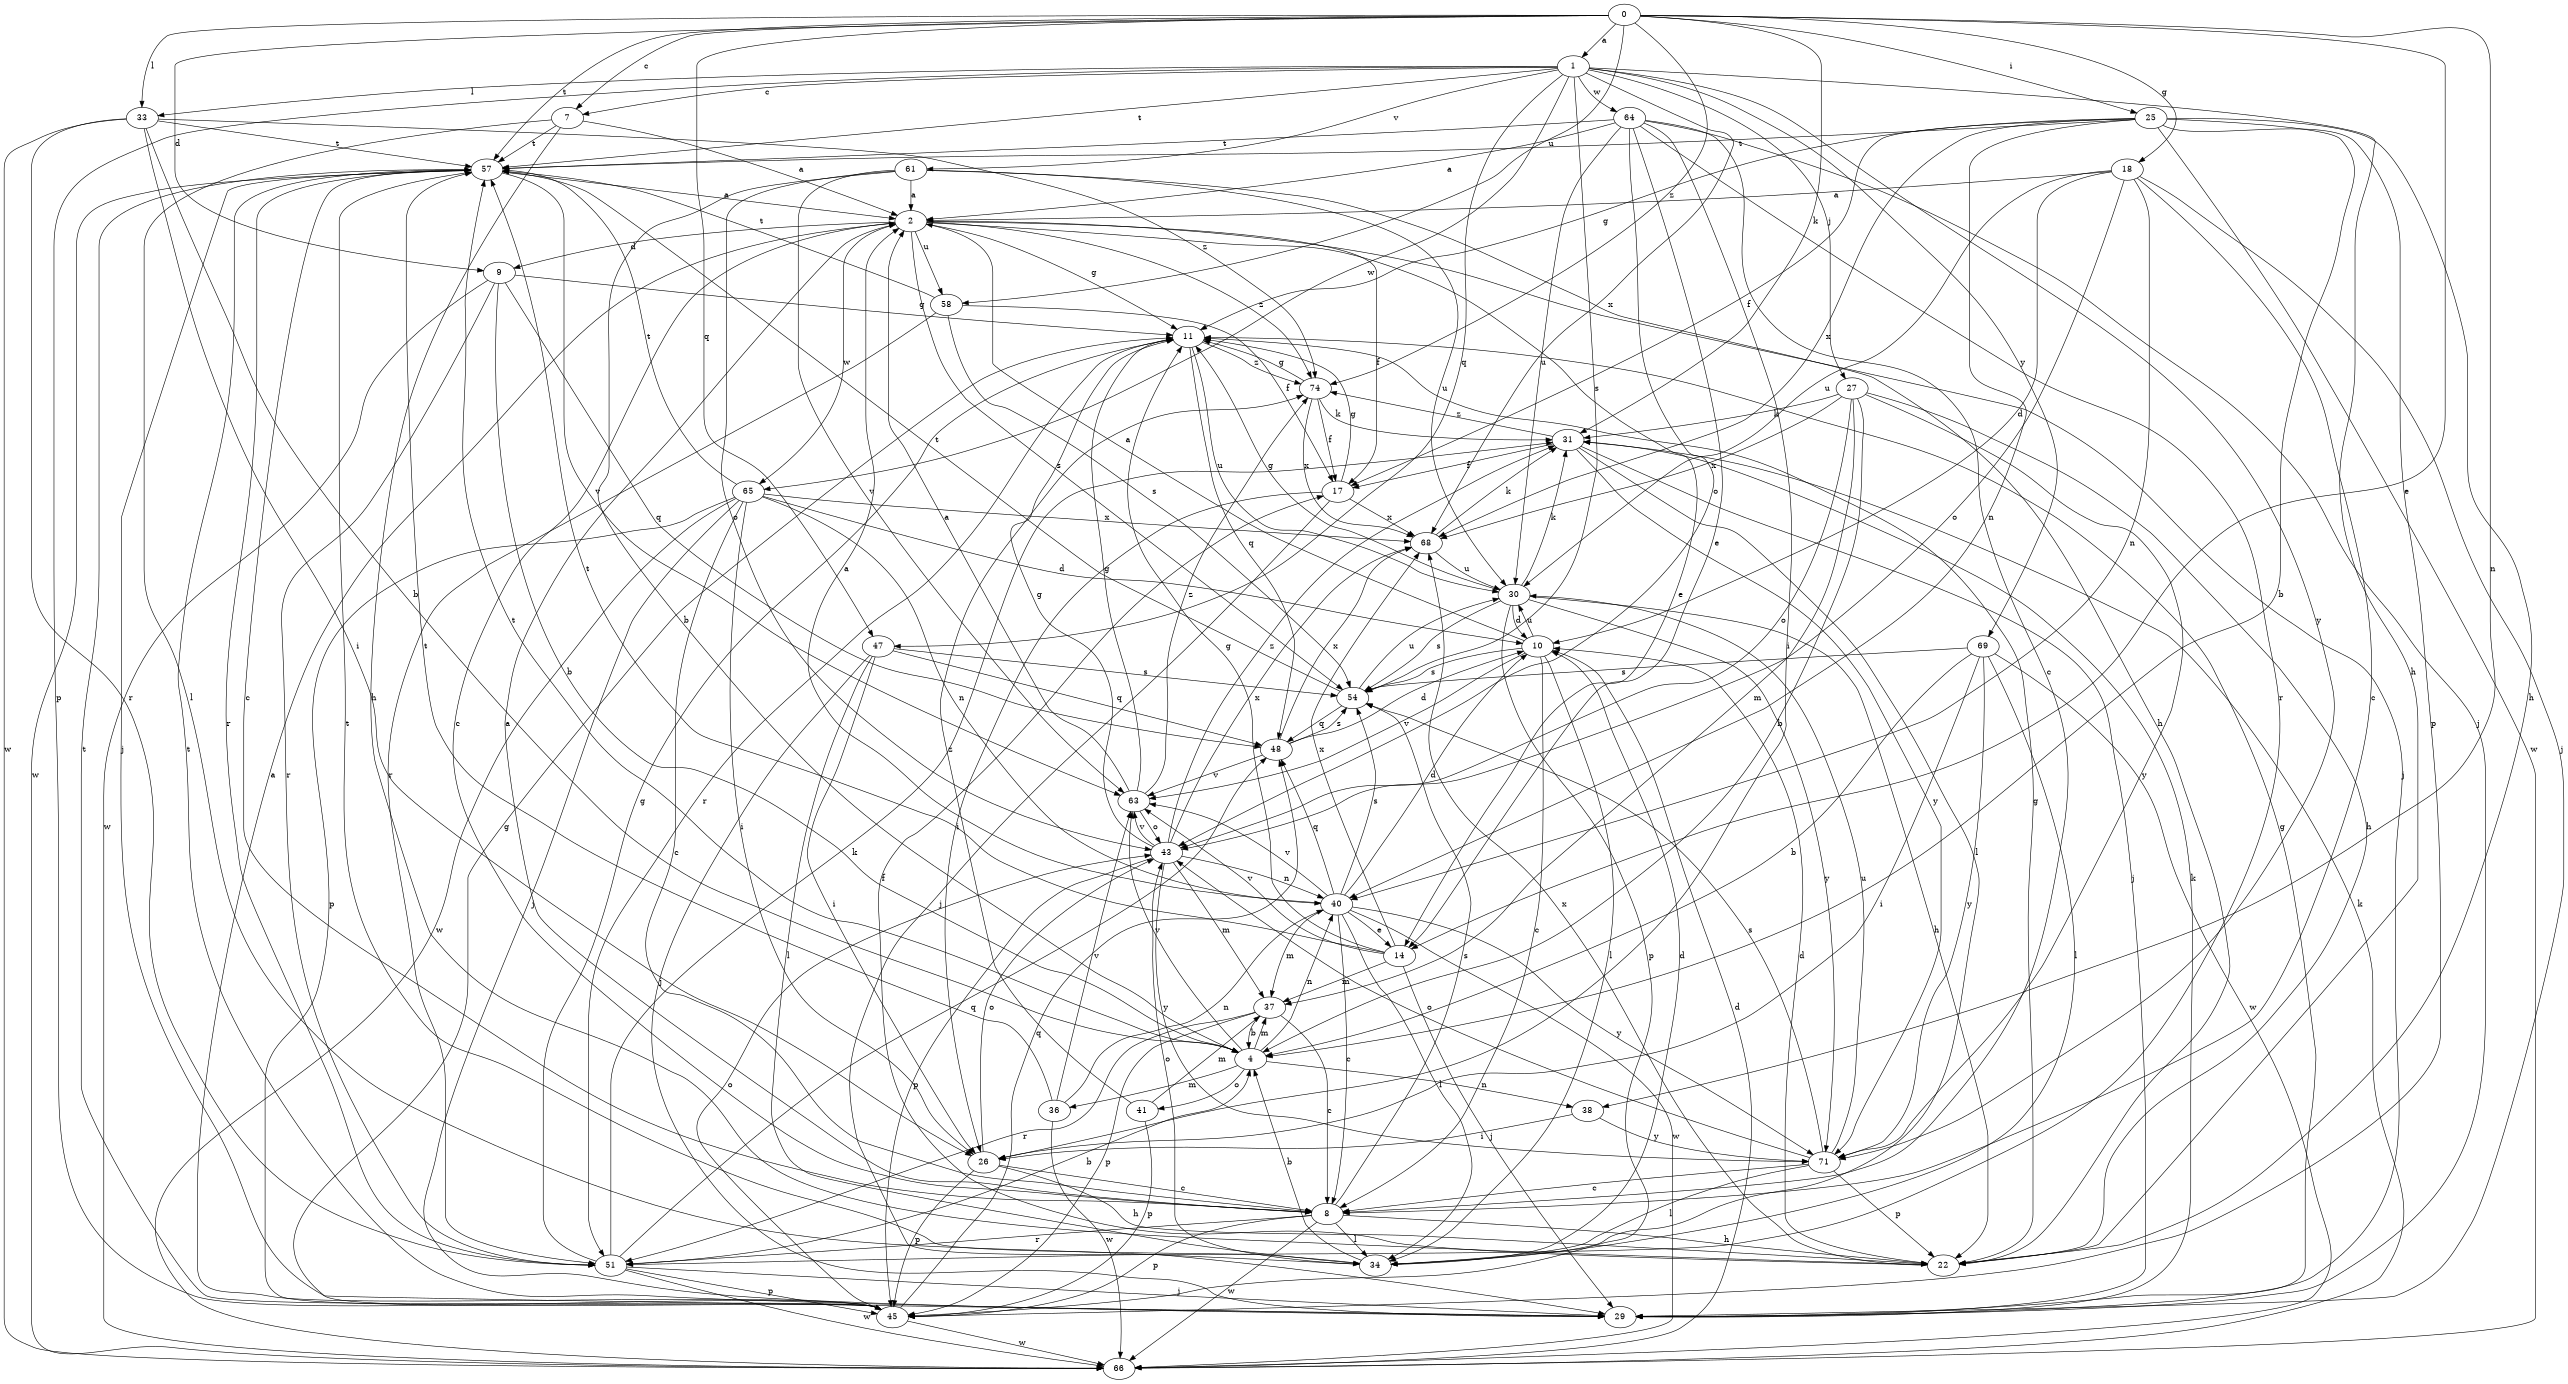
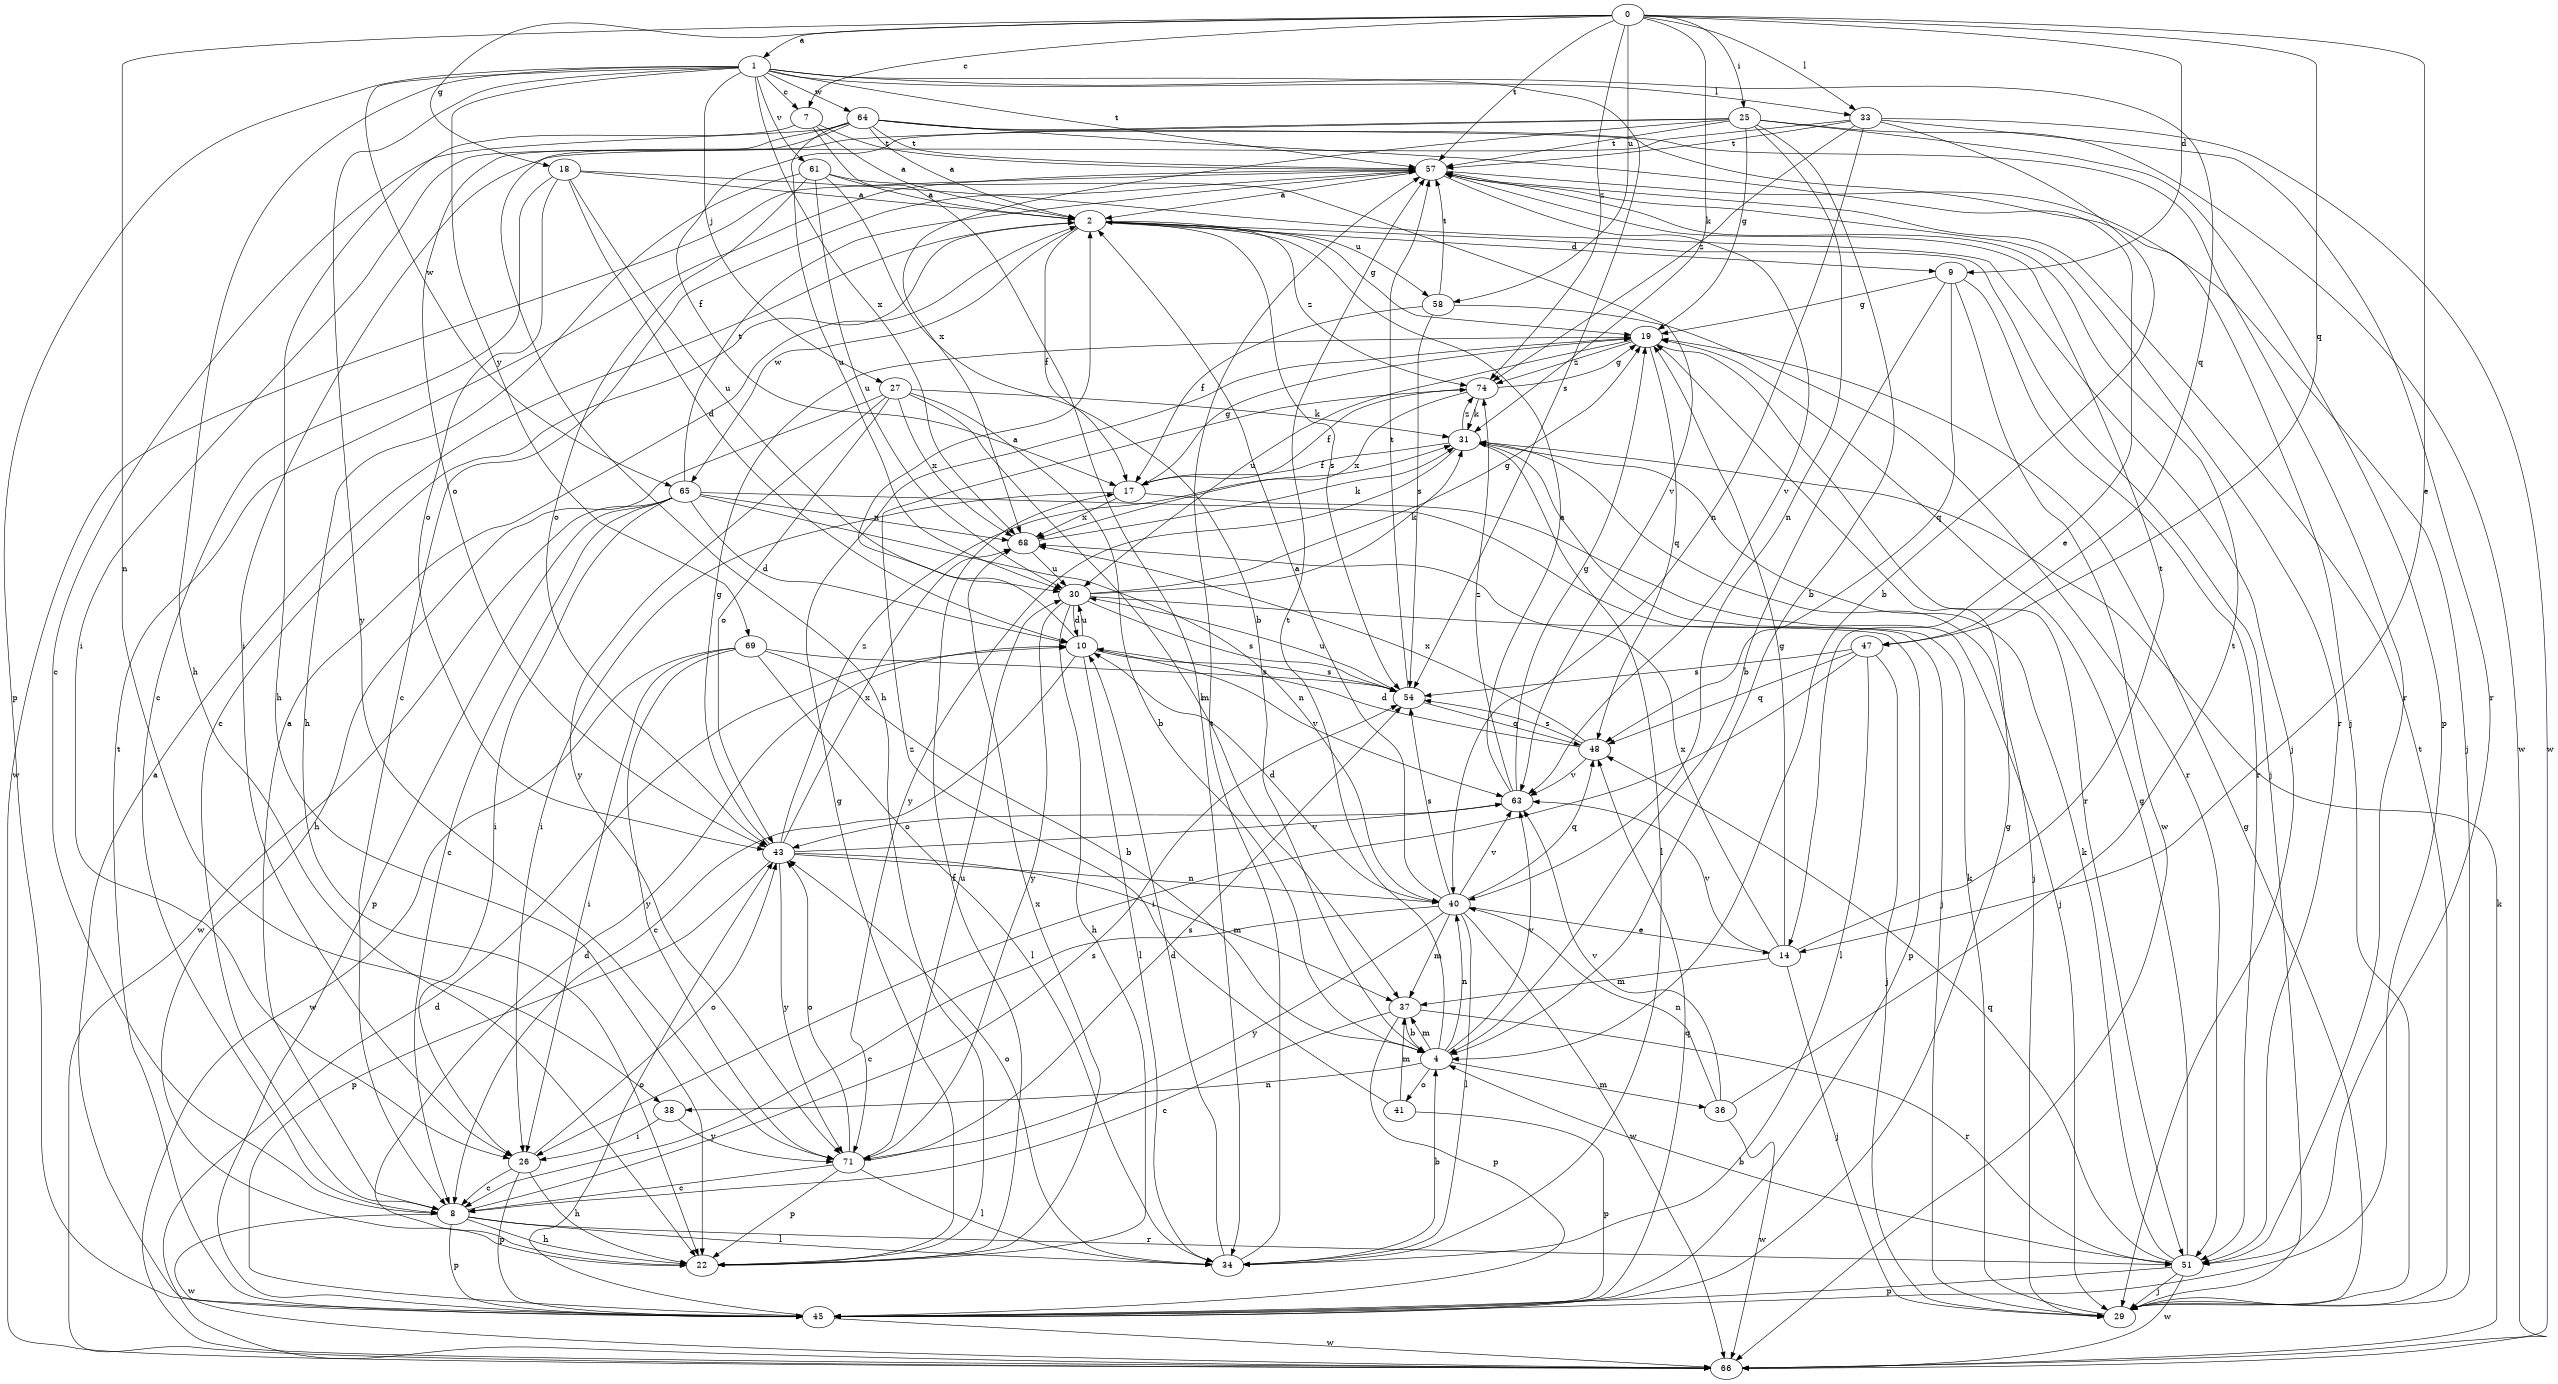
node "11": label "11" -> "19"
edge "2" -> "14": removed, label "e"
edge "18" -> "40": now "33" -> "40"
